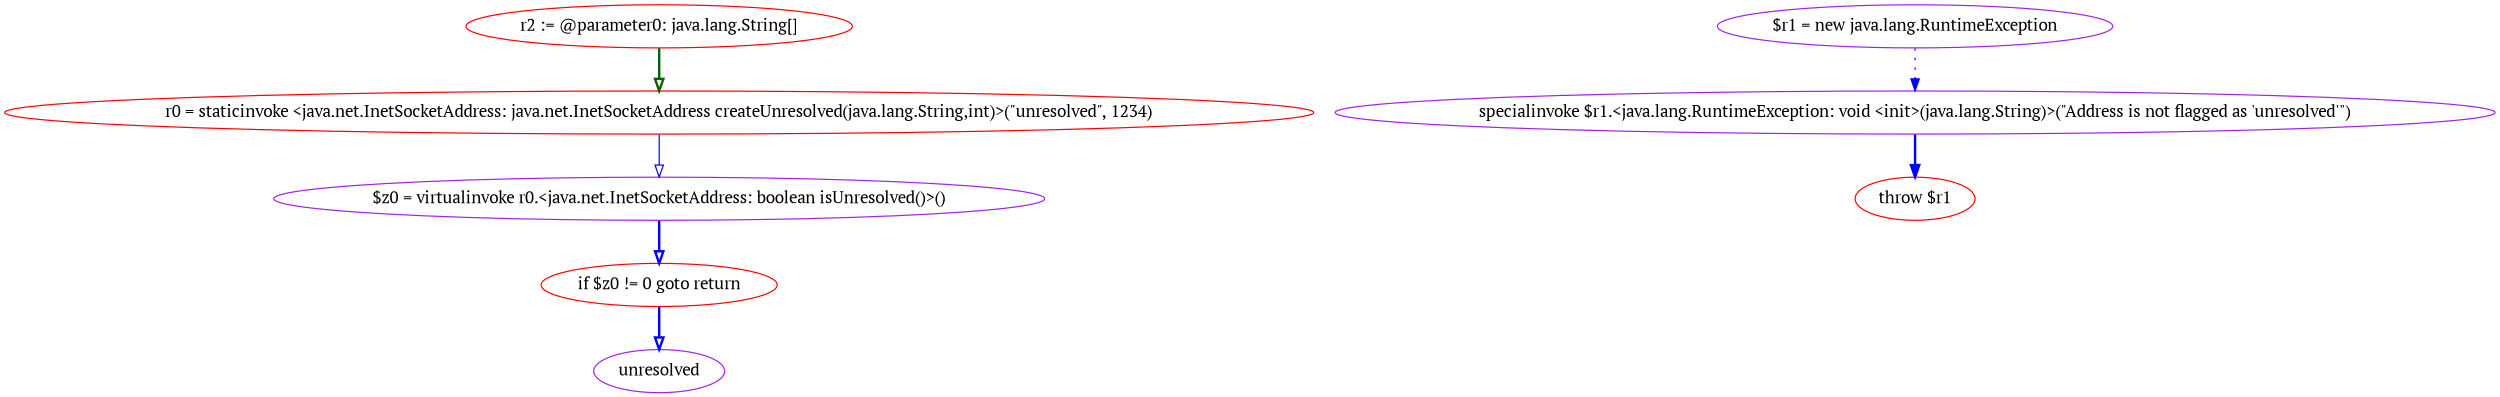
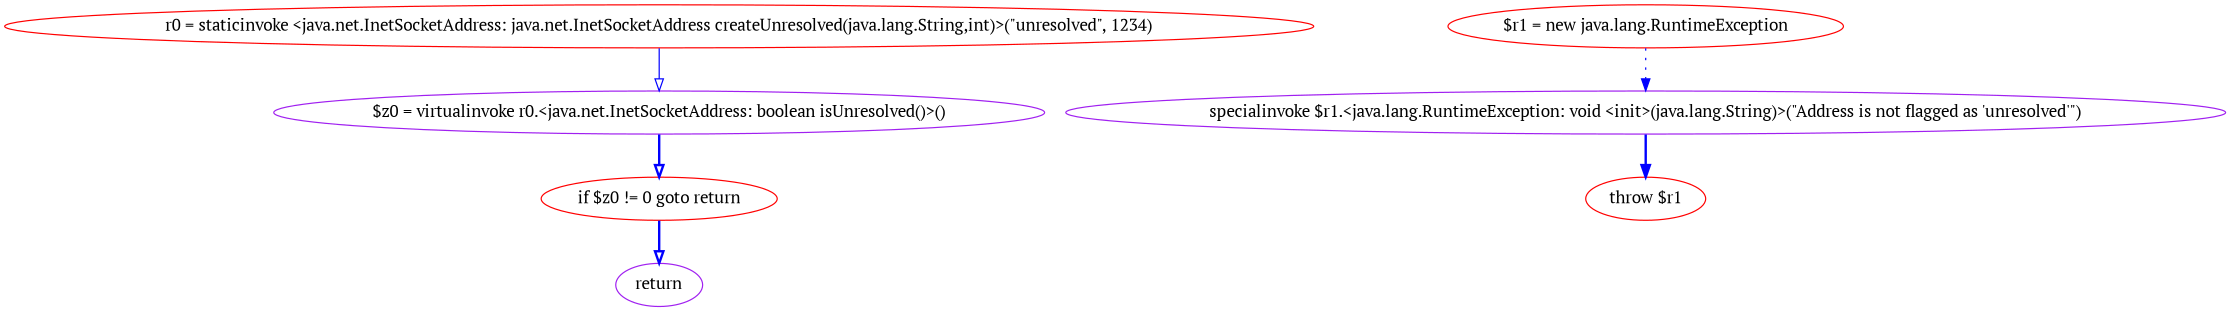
node "r2 := @parameter0: java.lang.String[]": removed
node "$r1 = new java.lang.RuntimeException": color purple -> red
node "unresolved": label "unresolved" -> "return"
